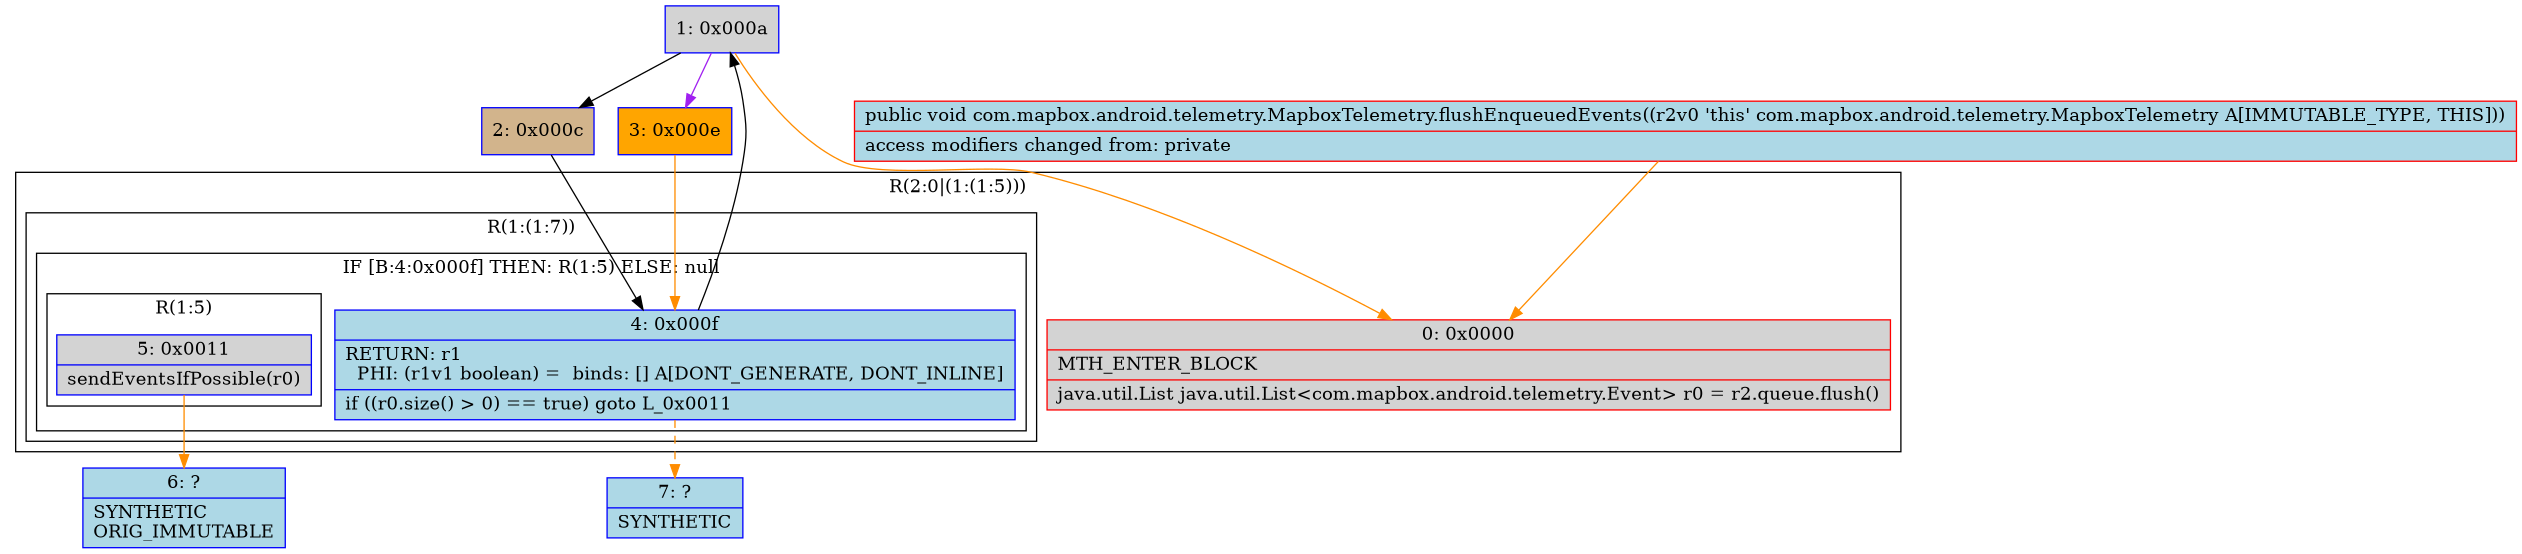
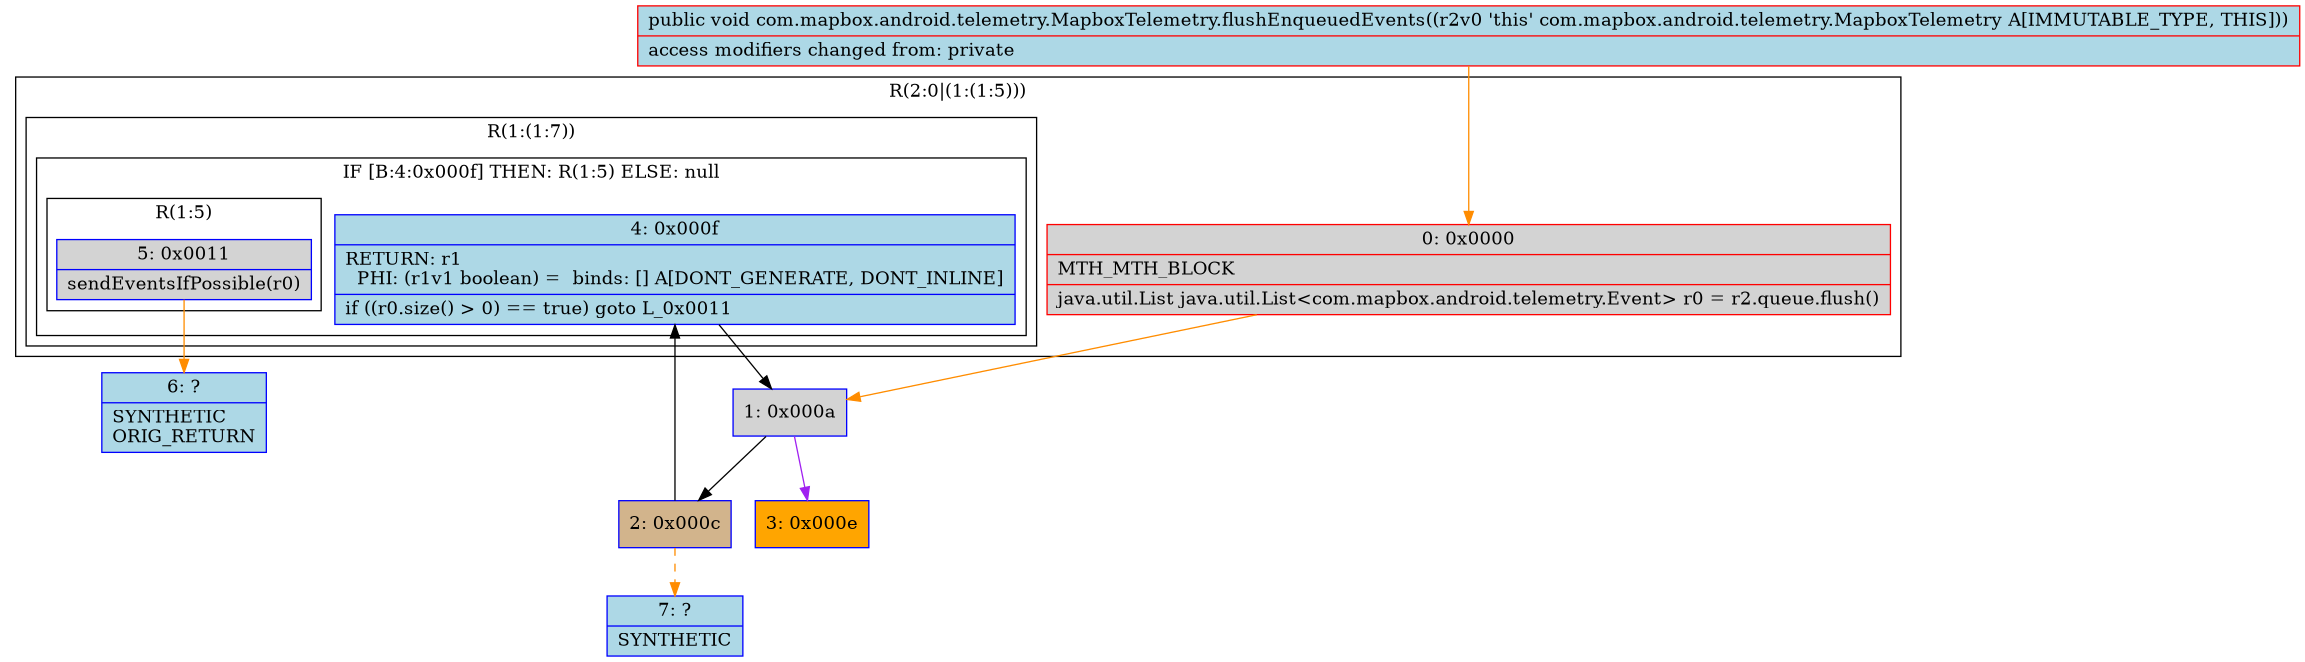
edge "1: 0x000a" -> "0: 0x0000": reversed
edge "3: 0x000e" -> "4: 0x000f": removed
node "0: 0x0000": text "MTH_ENTER_BLOCK" -> "MTH_MTH_BLOCK"
edge "4: 0x000f" -> "7: ?": now "2: 0x000c" -> "7: ?"
node "6: ?": text "ORIG_IMMUTABLE" -> "ORIG_RETURN"
